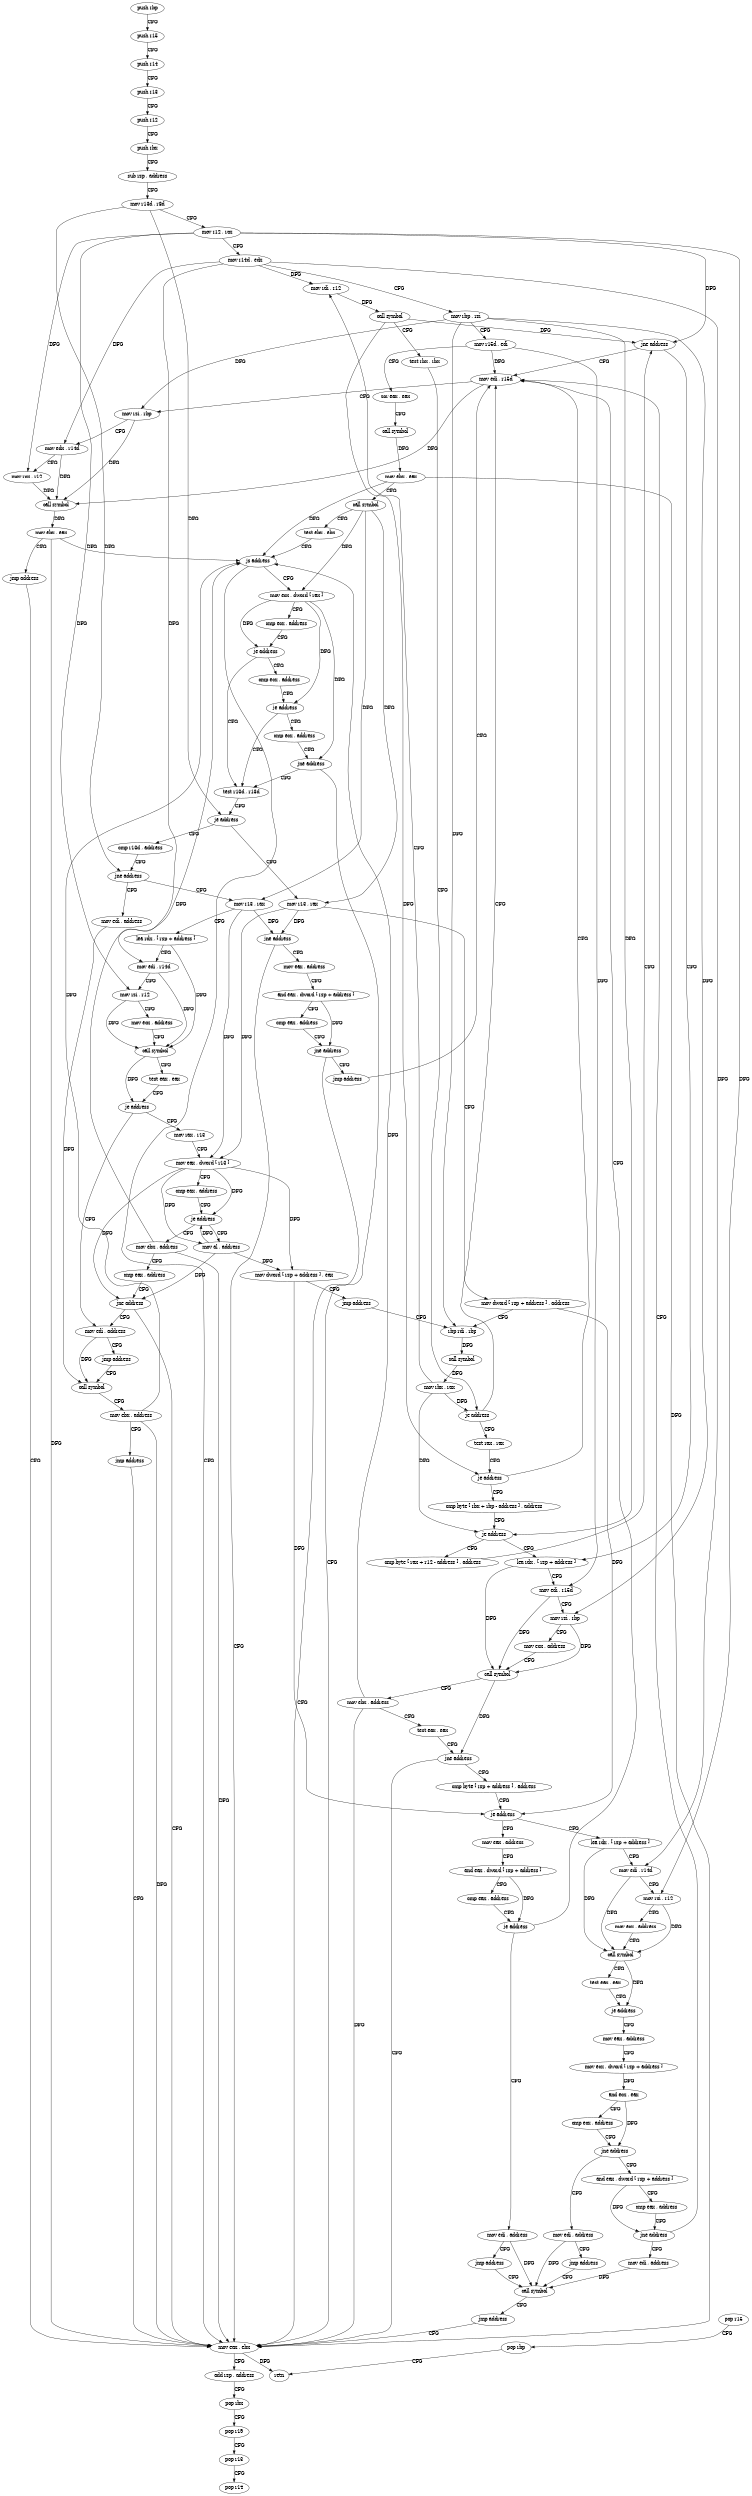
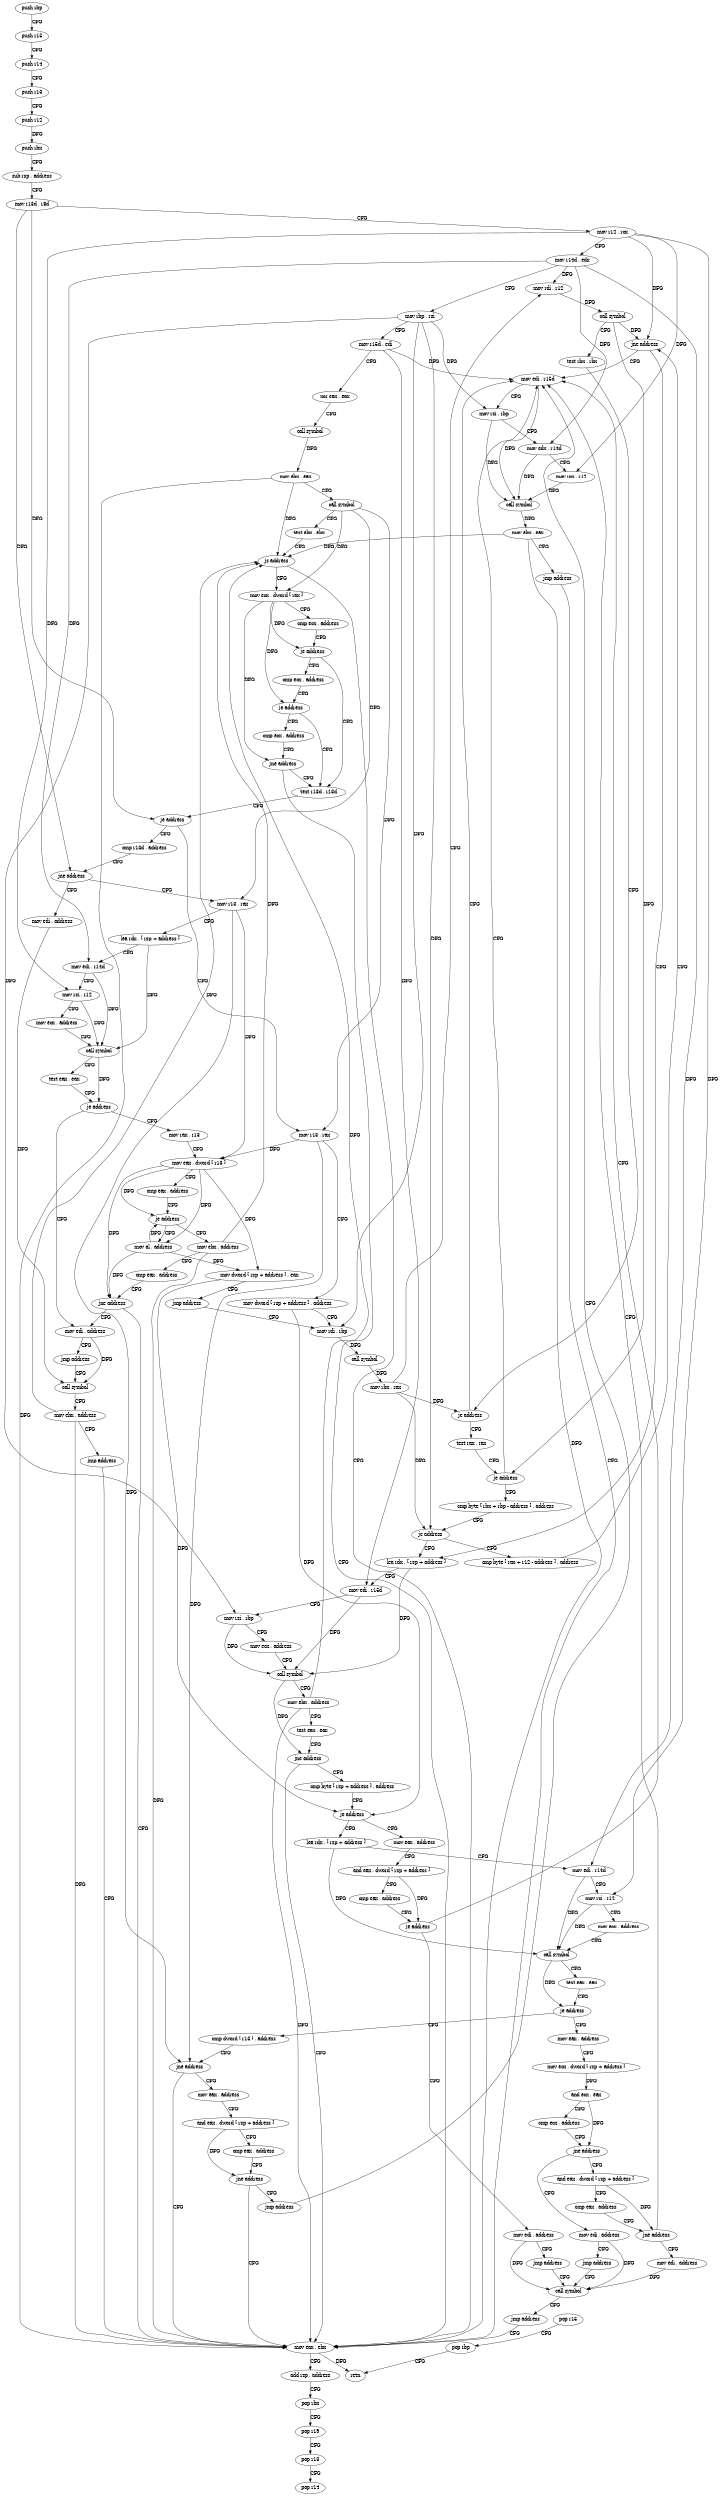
edge "push r12" -> "push rbx": label "CFG" -> "DFG"
node "rbp rdi , rbp": label "rbp rdi , rbp" -> "mov rdi , rbp"
node "cmp dword [ r13 ] , address": added
